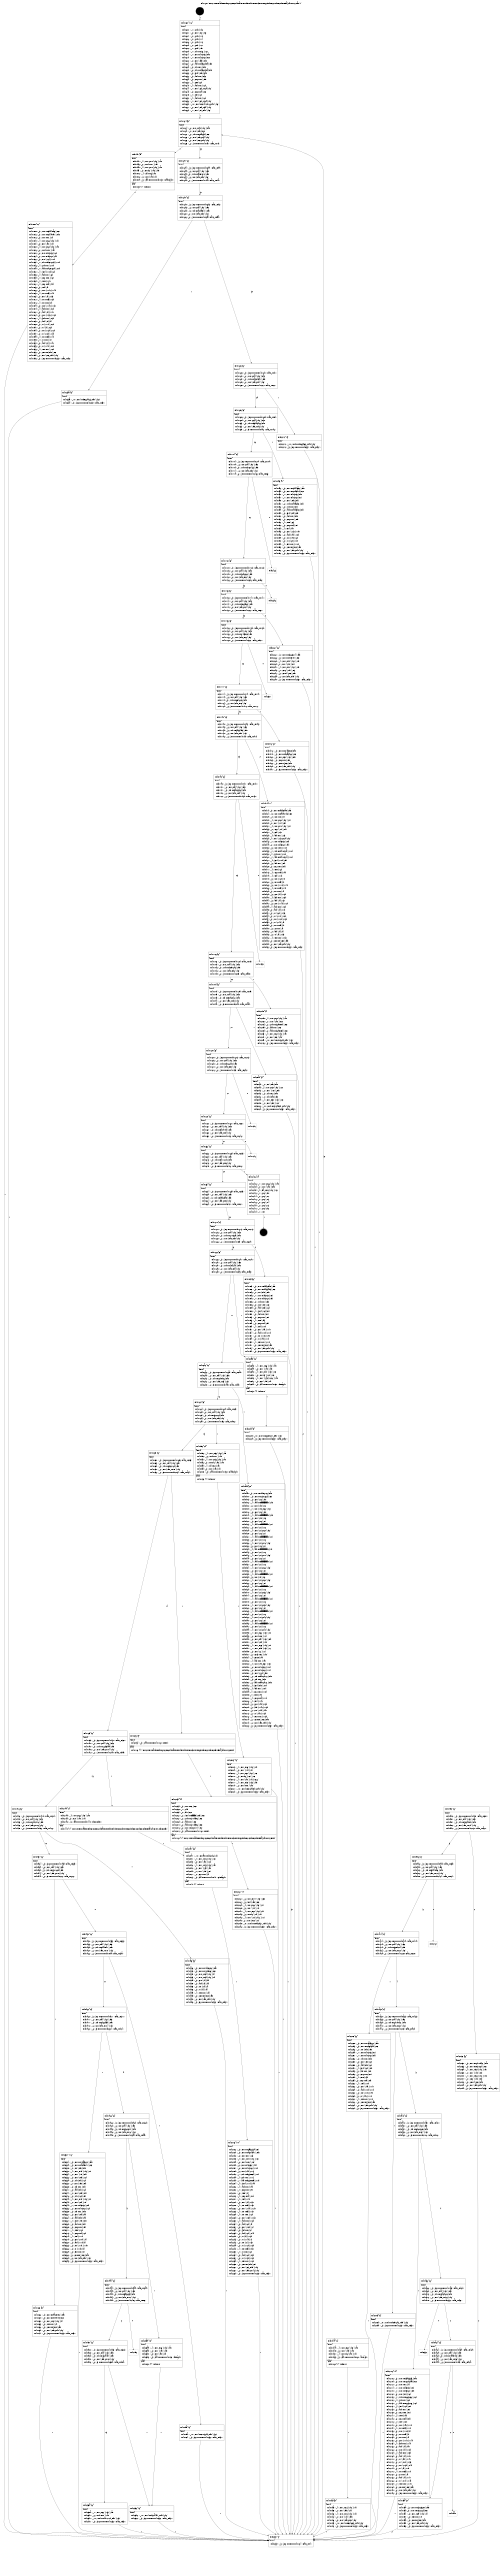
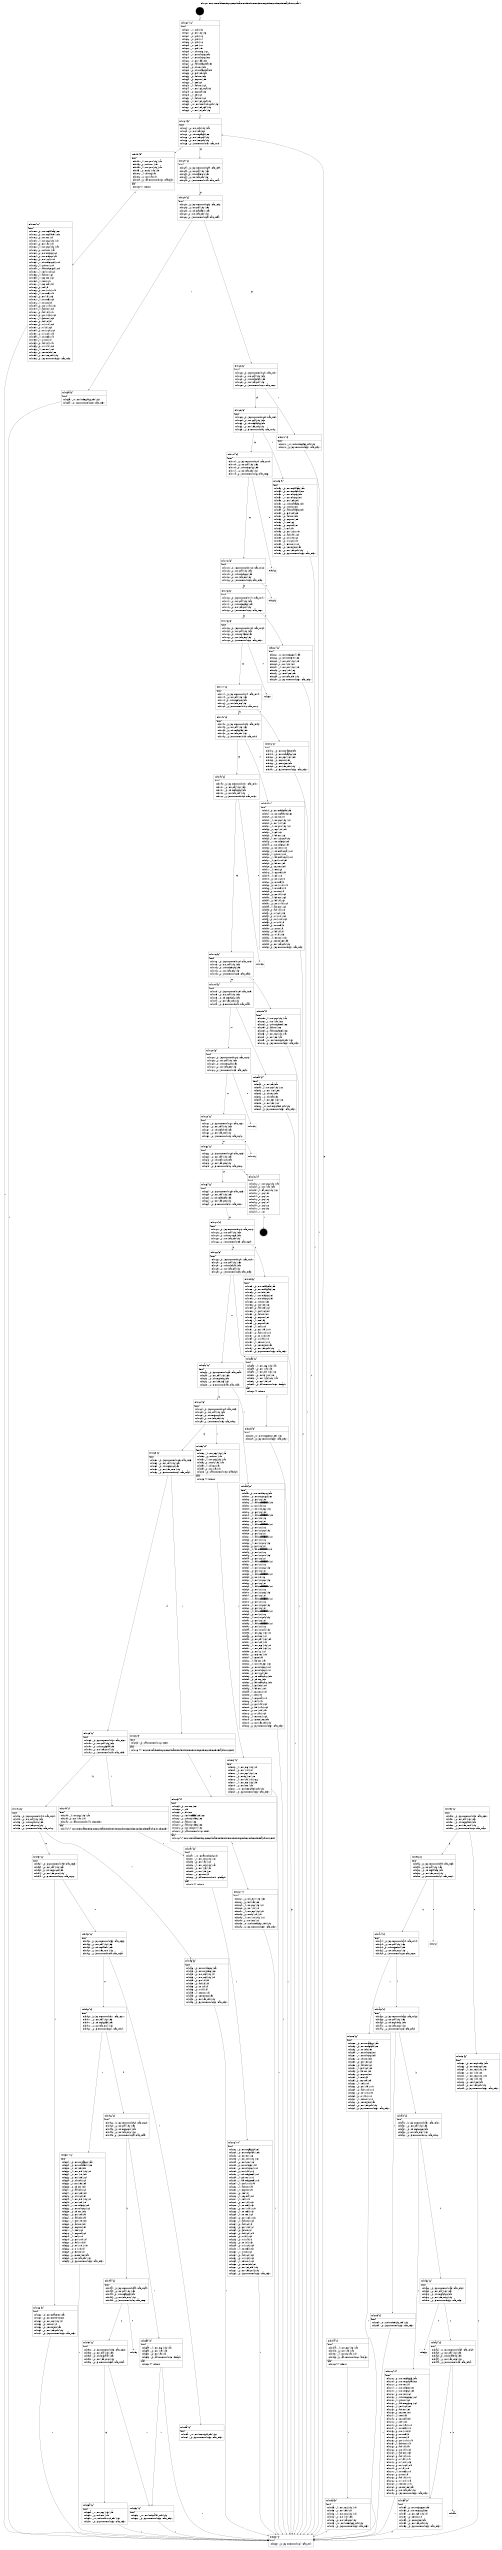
edge "0x401eba [15]" -> "0x402557 [5]": now "0x4023a9 [15]" -> "0x402557 [5]"
